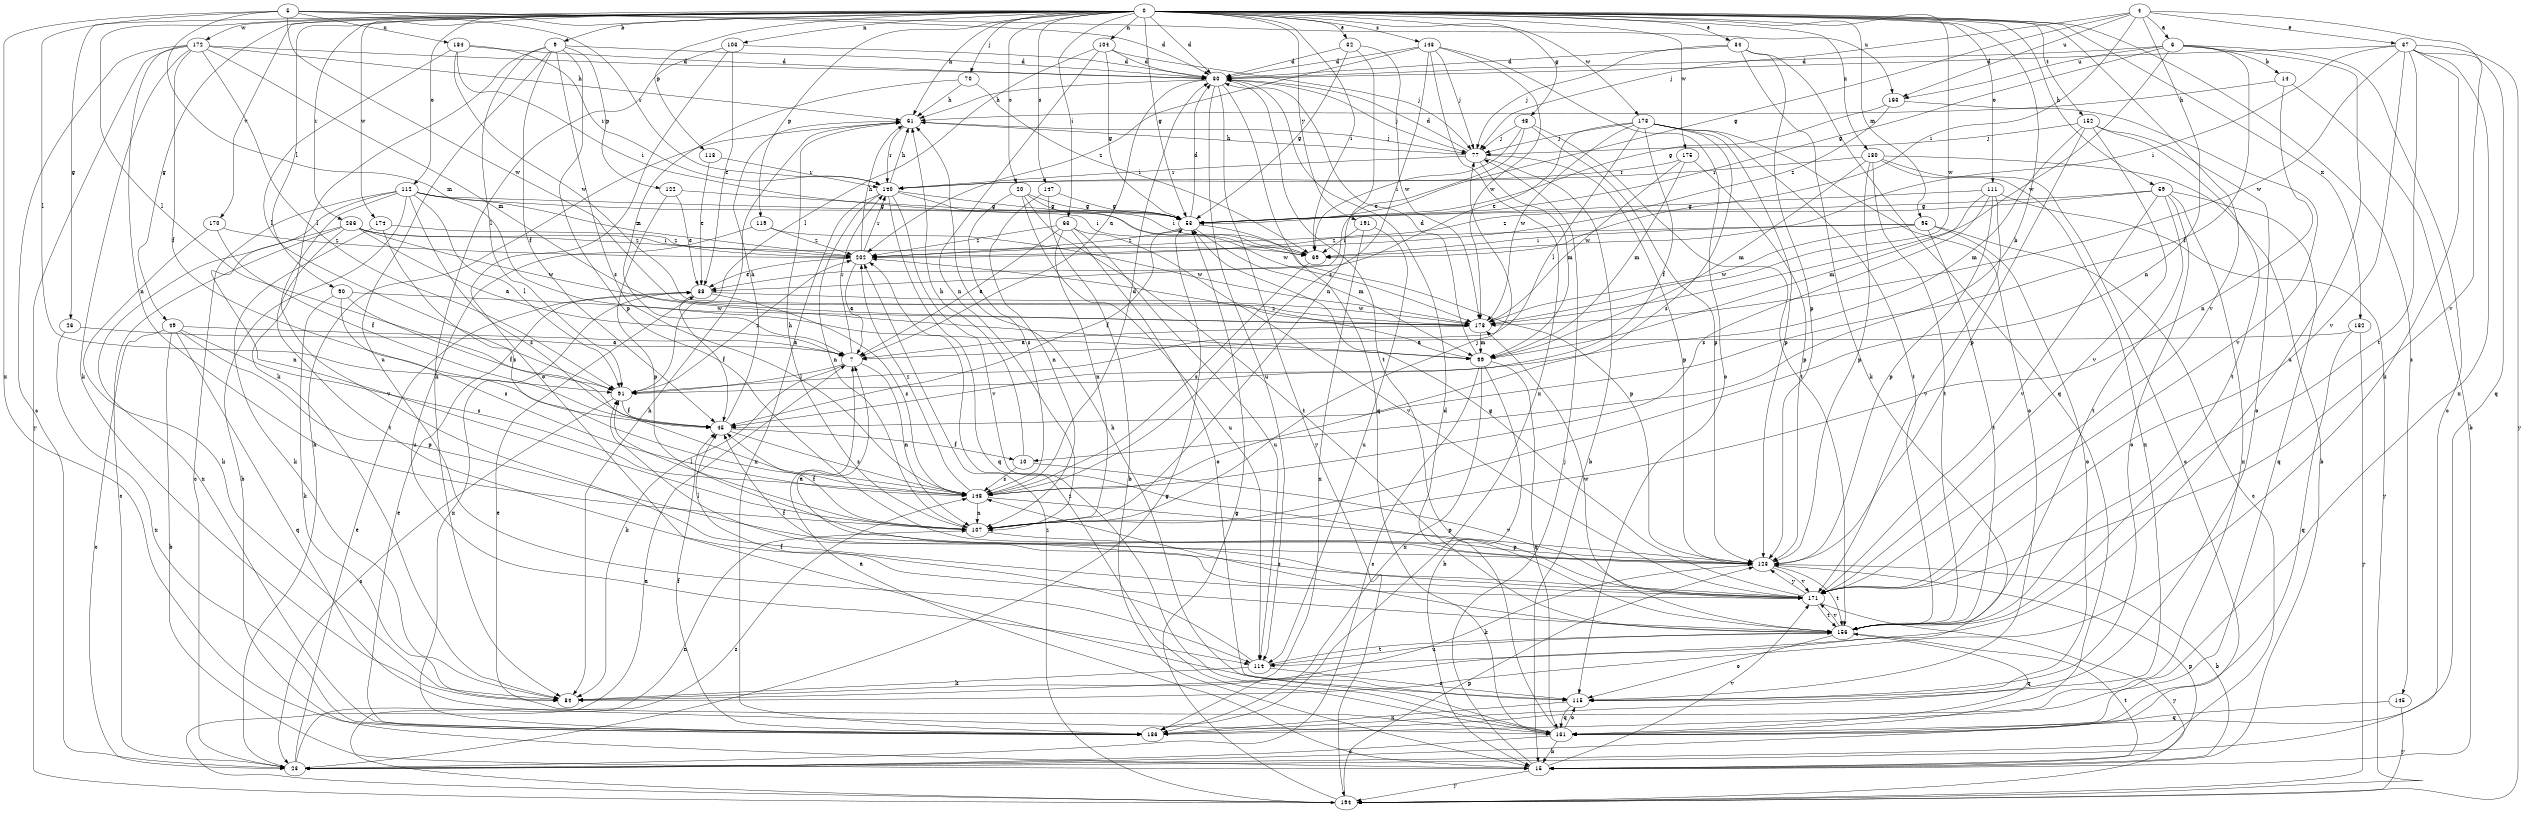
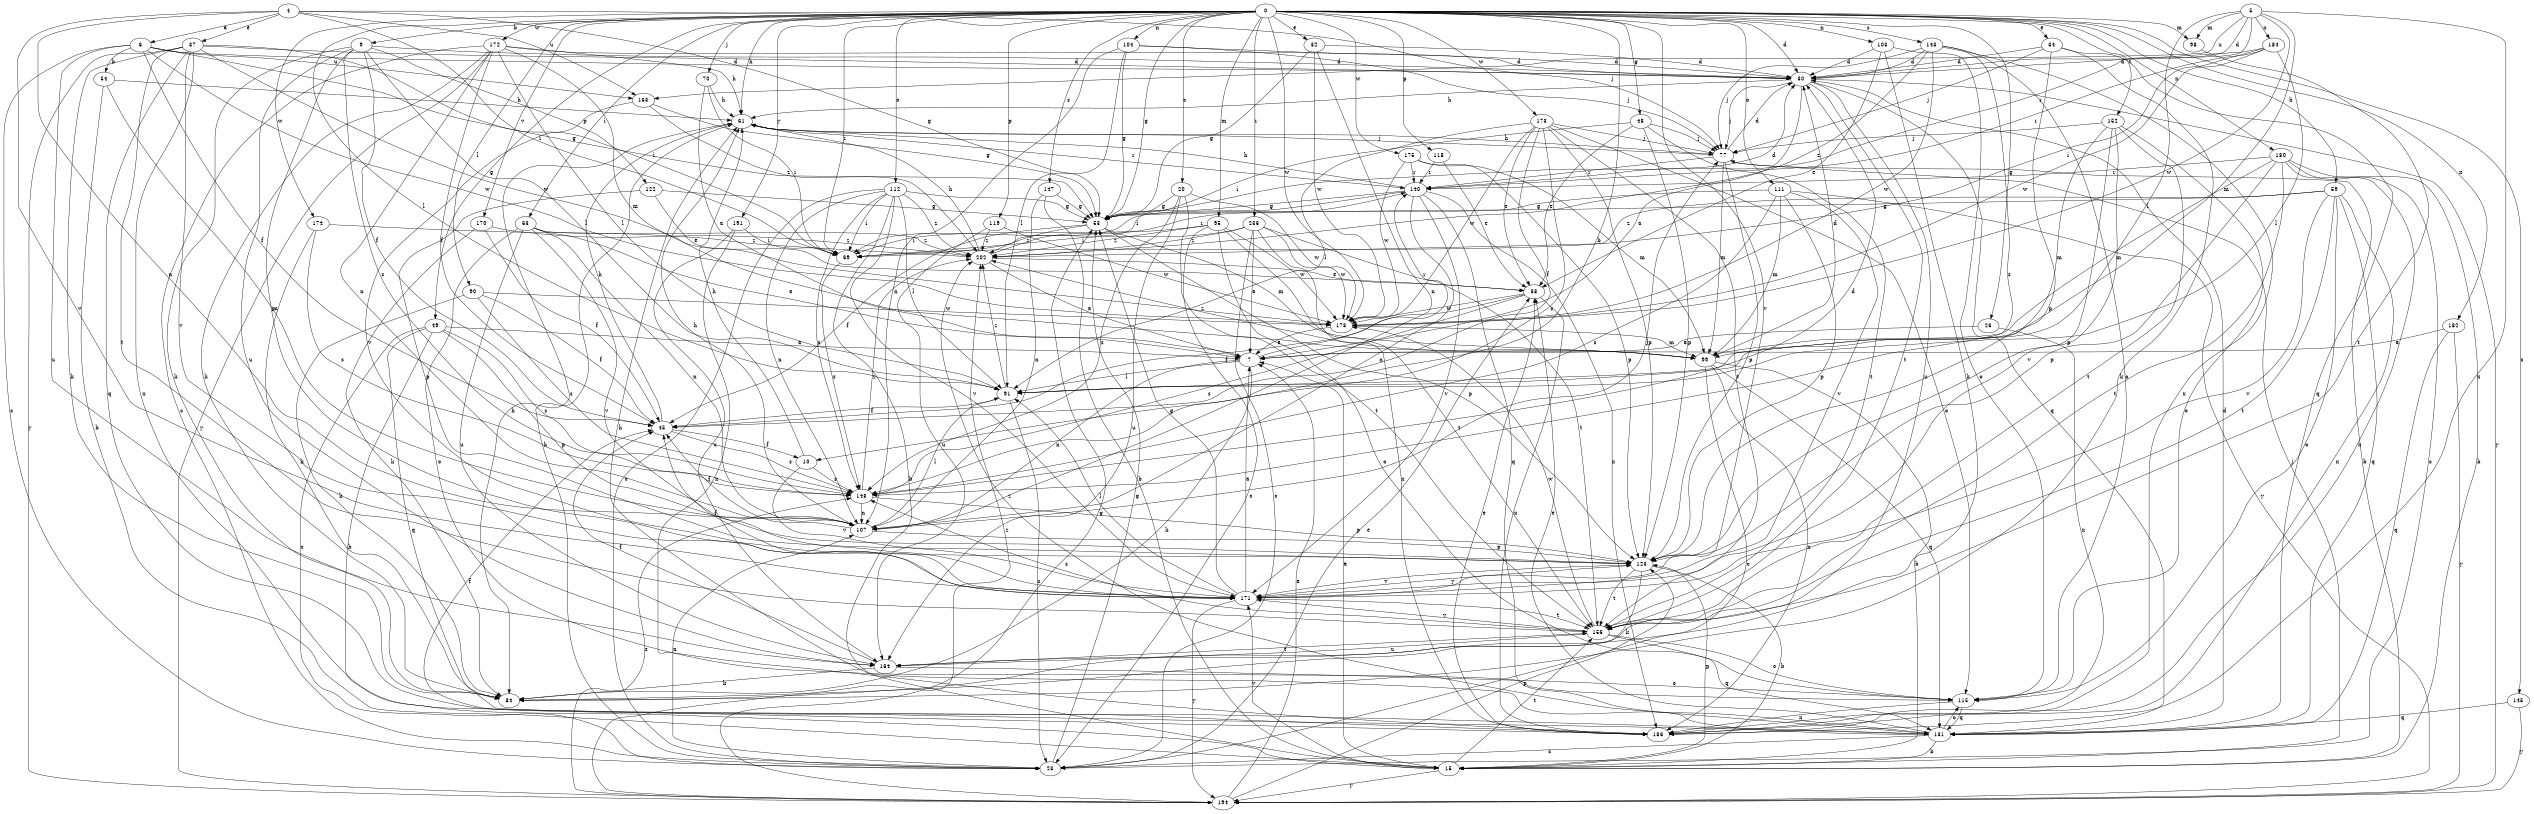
node "98": added
node "14": label "14" -> "54"
node "114": label "114" -> "164"
